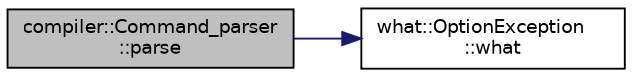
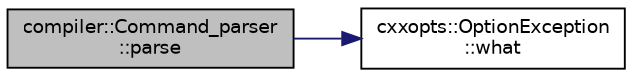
node "what::OptionException ::what": label "what::OptionException ::what" -> "cxxopts::OptionException ::what"
